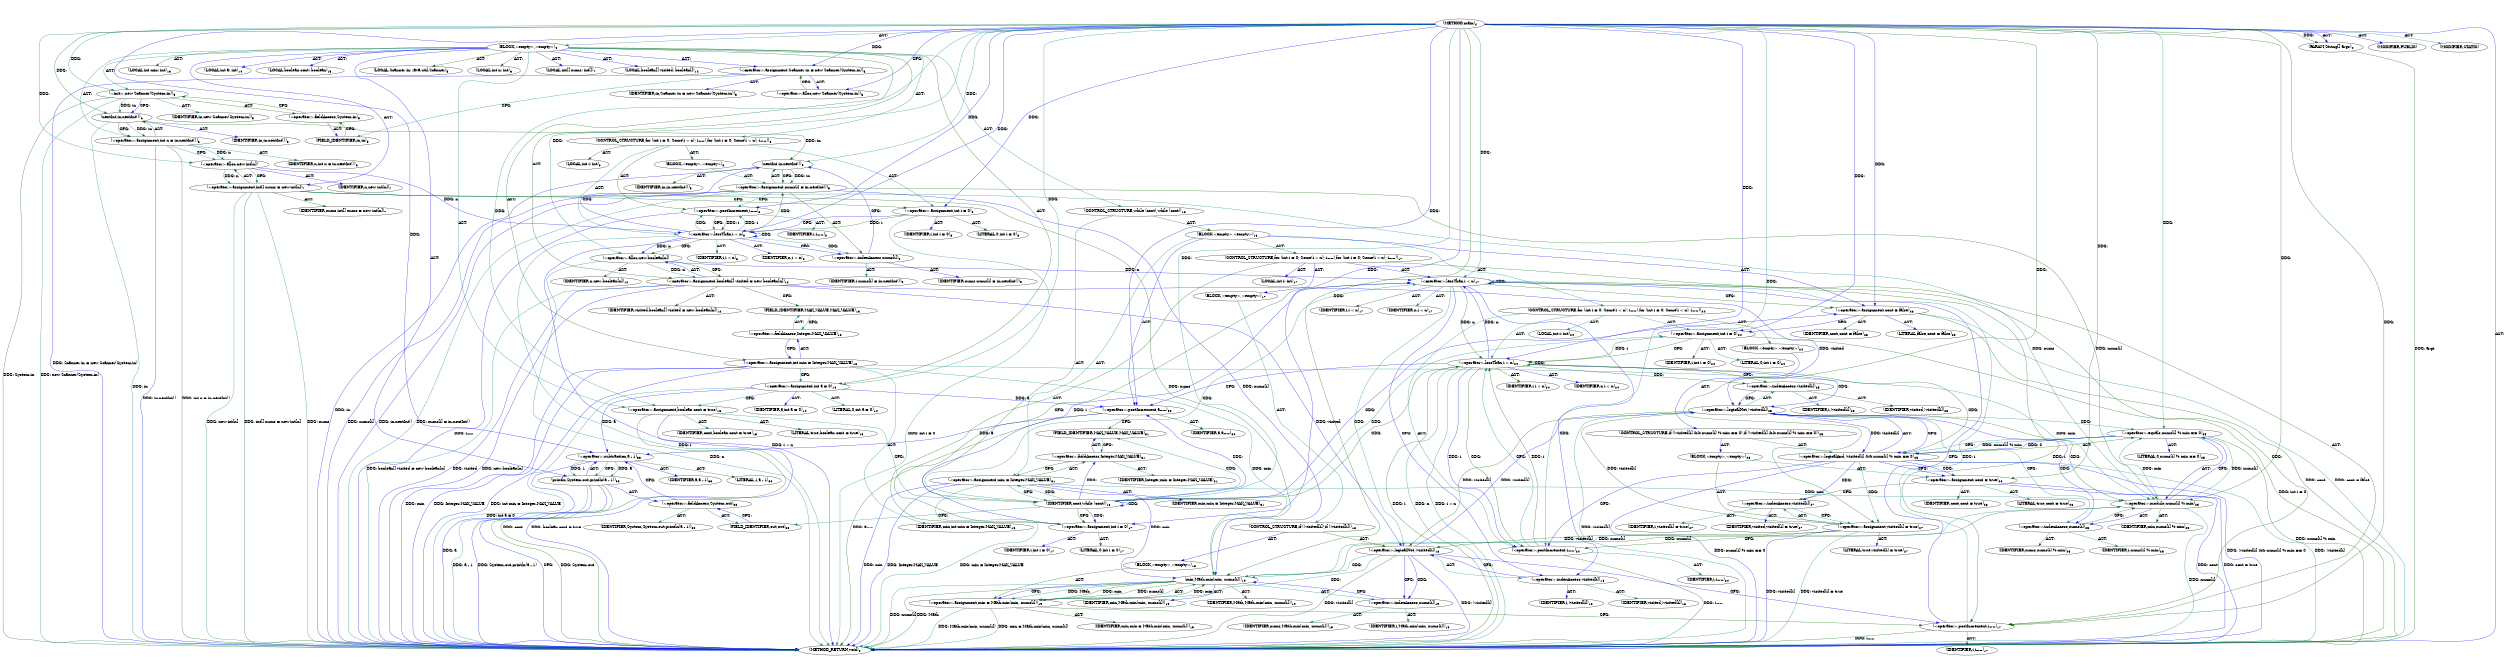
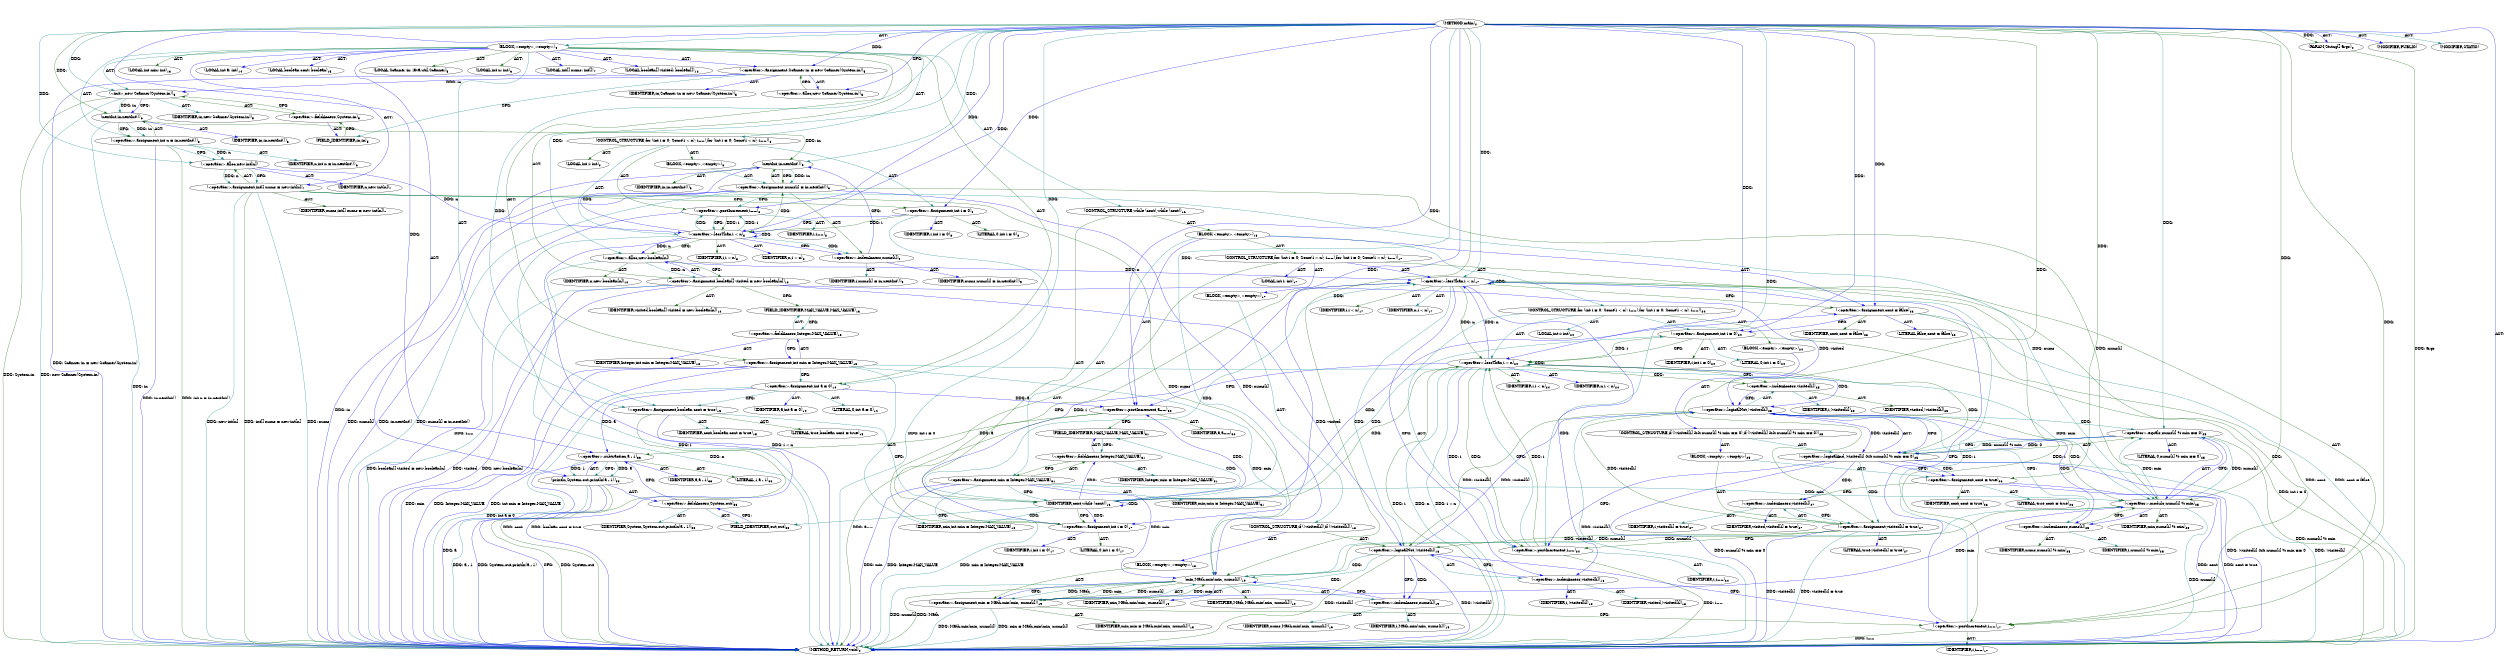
edge "(<operator>.assignment,Scanner in = new Scanner(System.in))" -> "(<init>,new Scanner(System.in))": added, label "DDG: in"
node "(IDENTIFIER,Integer,int min = Integer.MAX_VALUE)": added
edge "(<operator>.postIncrement,a++)" -> "(<operator>.subtraction,a - 1)": color blue -> darkgreen
edge "(<operator>.assignment,min = Integer.MAX_VALUE)" -> "(IDENTIFIER,min,min = Integer.MAX_VALUE)": color blue -> teal
edge "(IDENTIFIER,cont,while (cont))" -> "(<operator>.assignment,min = Integer.MAX_VALUE)": now "(IDENTIFIER,cont,while (cont))" -> "(IDENTIFIER,min,int min = Integer.MAX_VALUE)"
edge "(<operator>.assignment,min = Math.min(min, nums[i]))" -> "(<operator>.modulo,nums[i] % min)": added, label "DDG: min"
